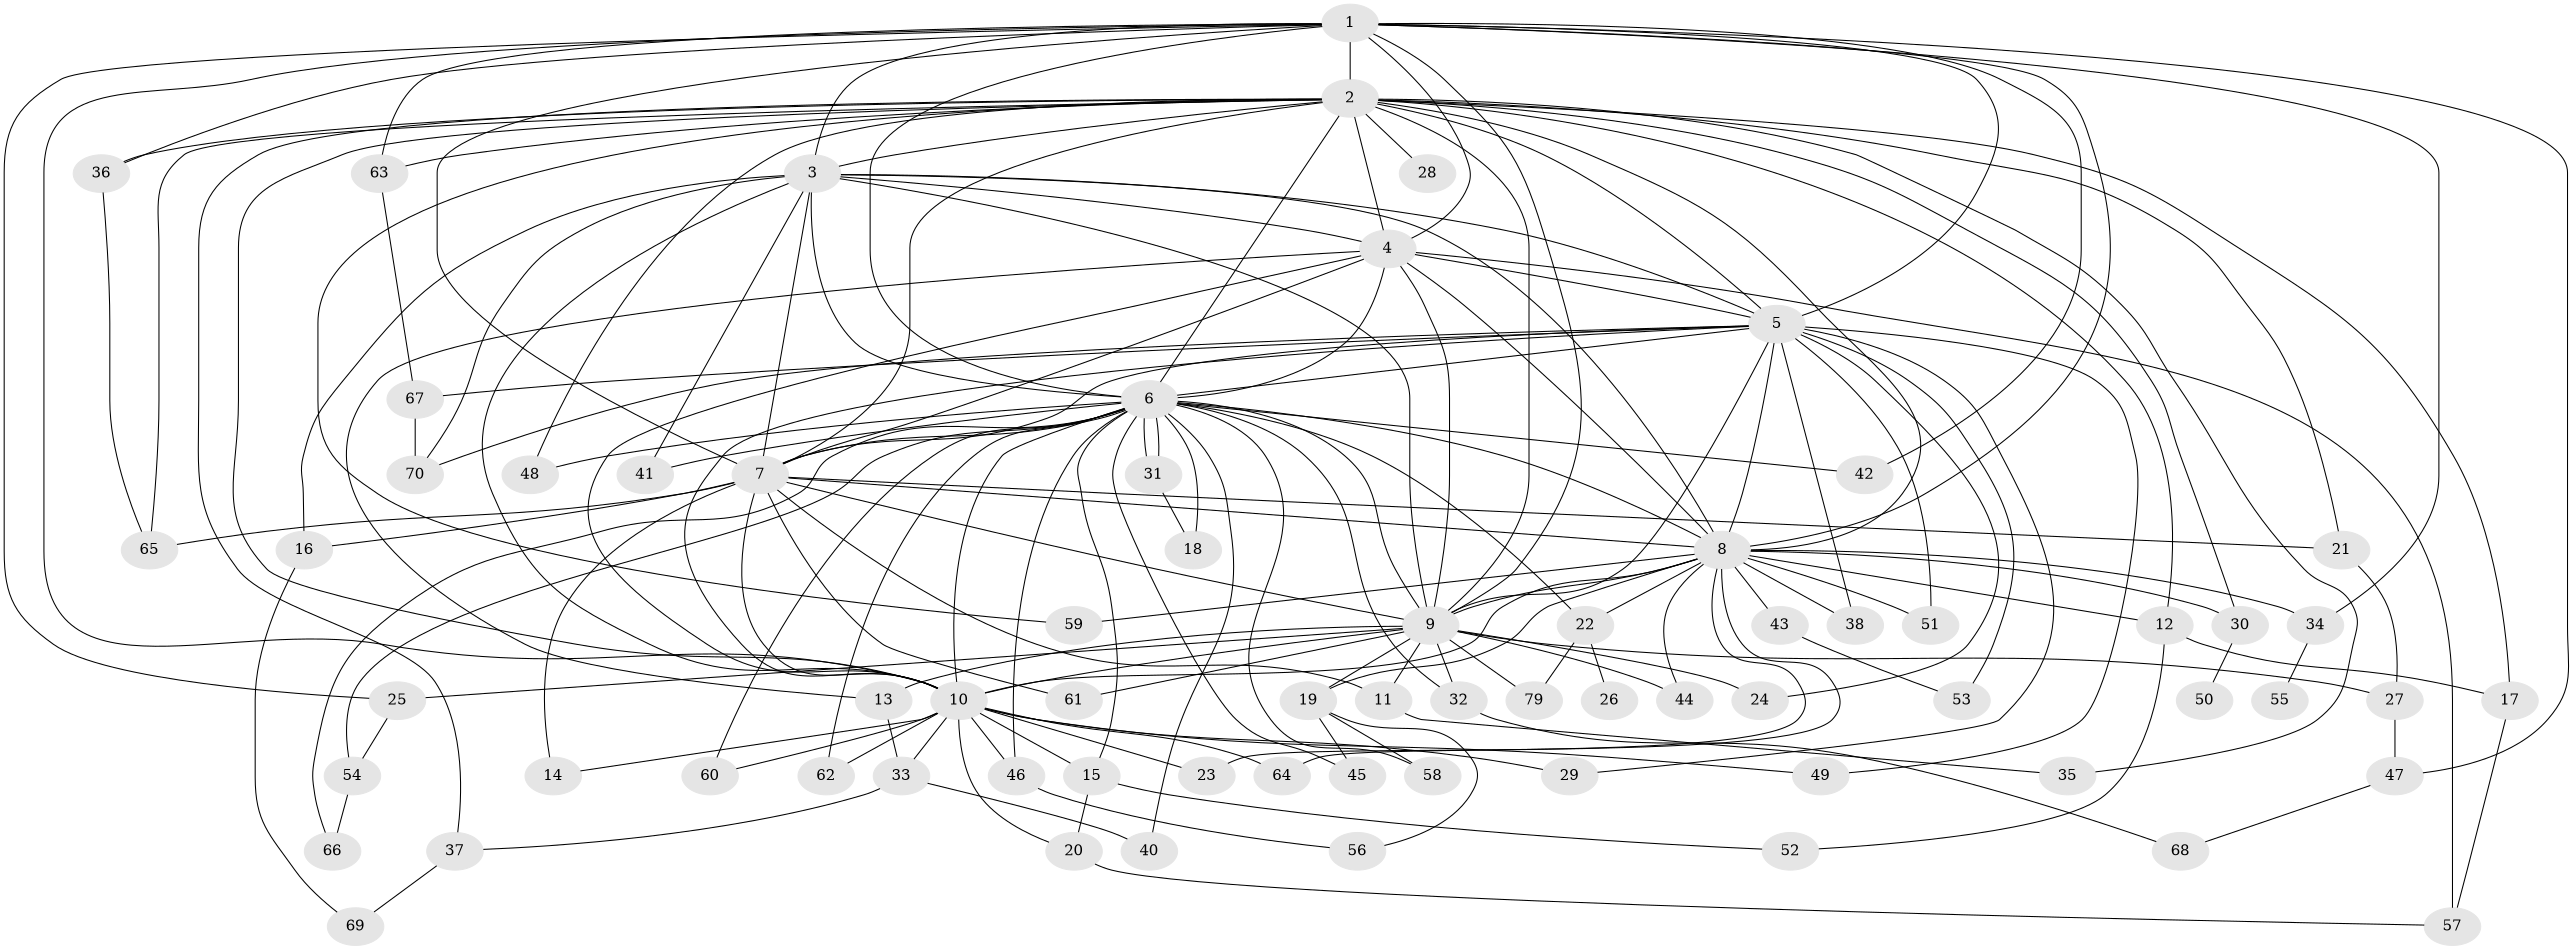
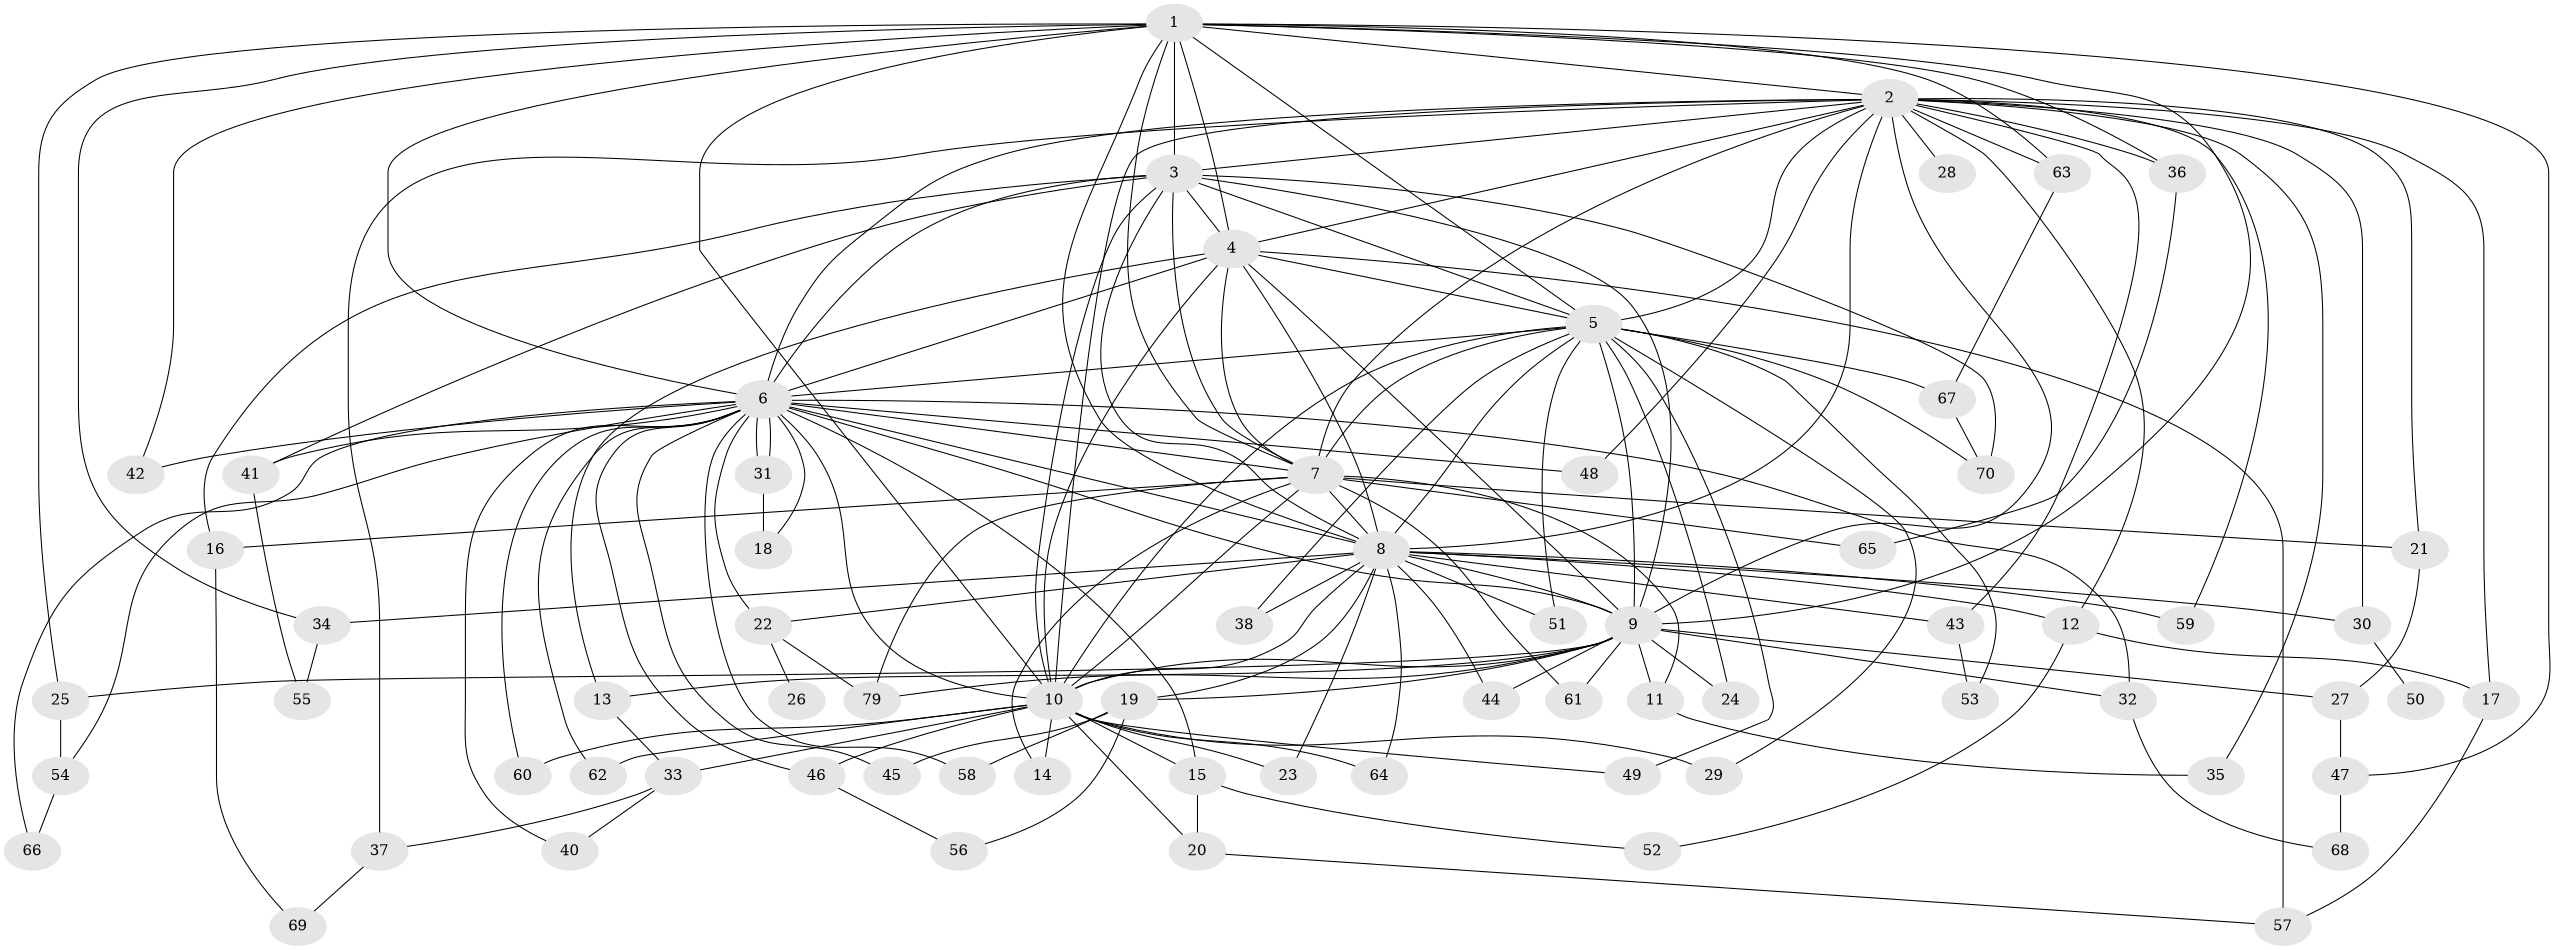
edge "2" -- "65": now "2" -- "43"
edge "7" -- "9": now "7" -- "79"
edge "41" -- "55": added
